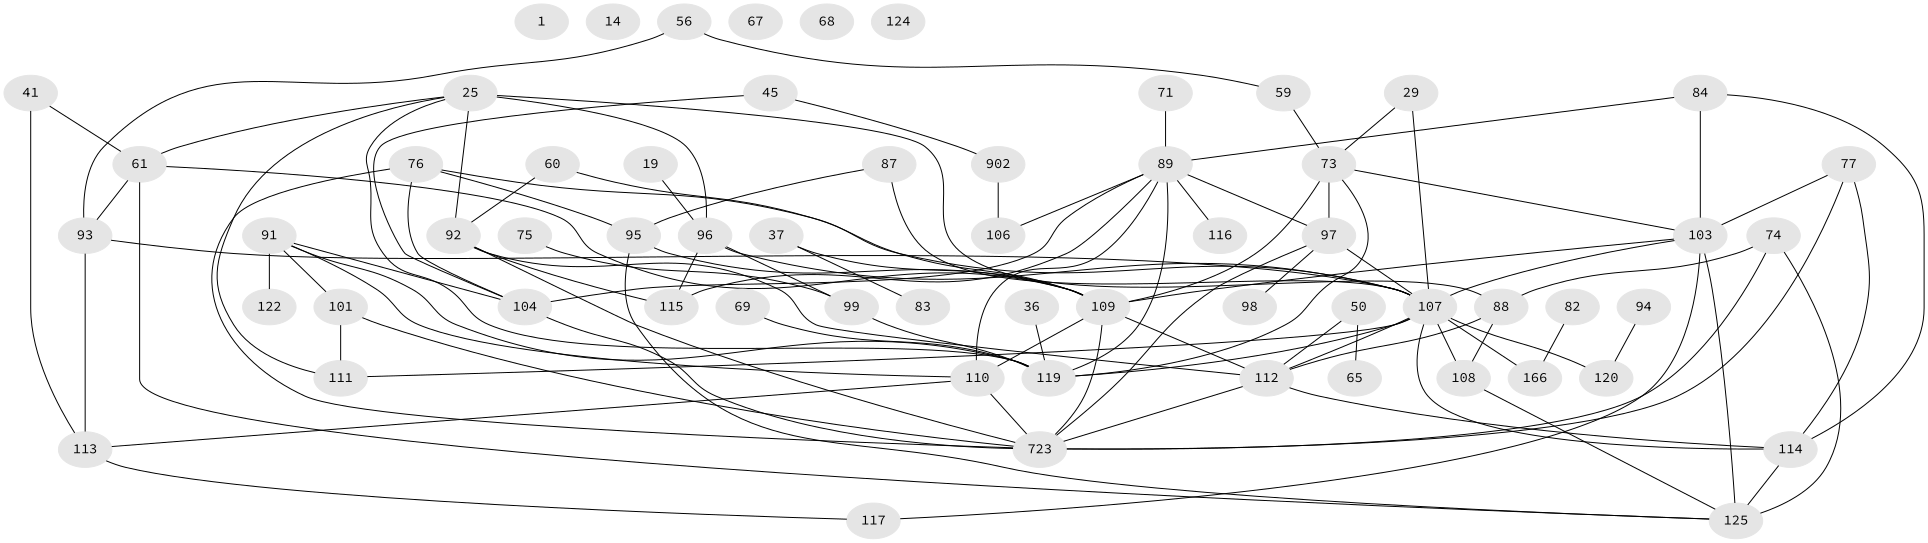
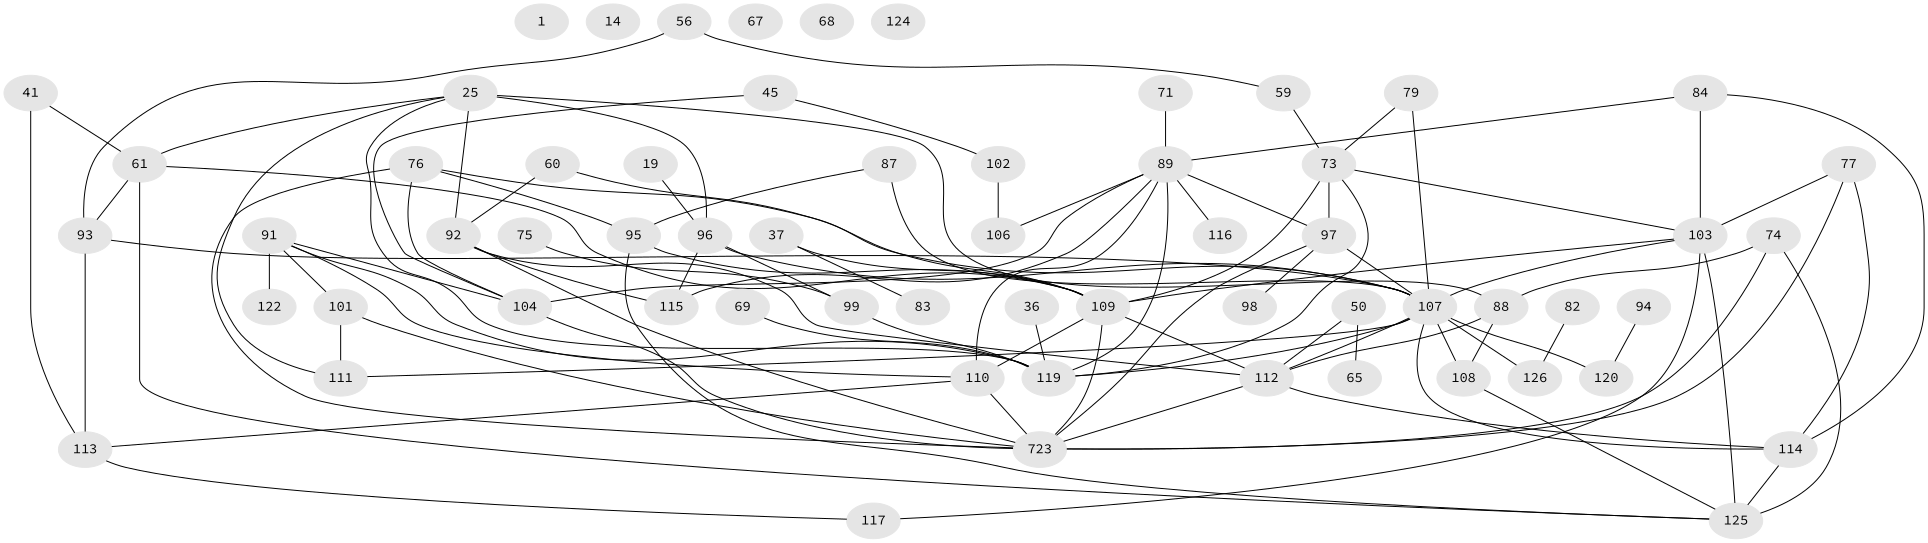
node "29": label "29" -> "79"
node "902": label "902" -> "102"
node "166": label "166" -> "126"
